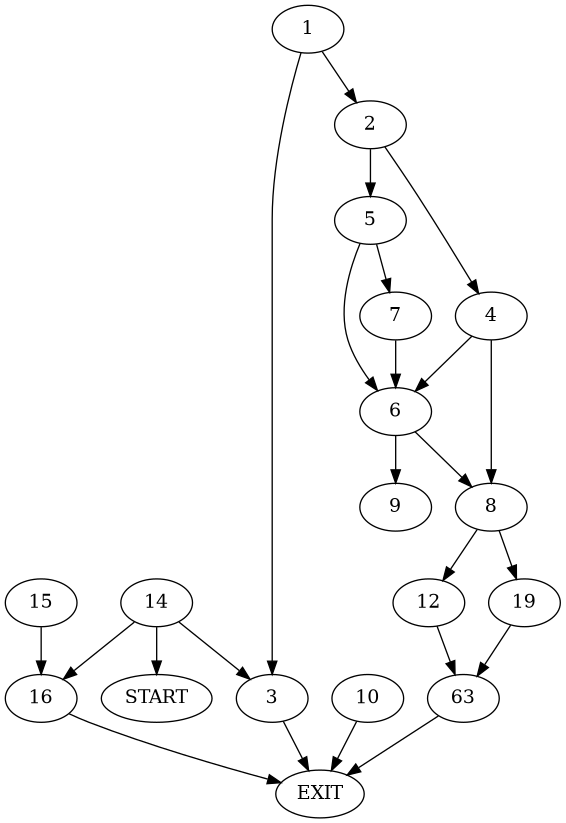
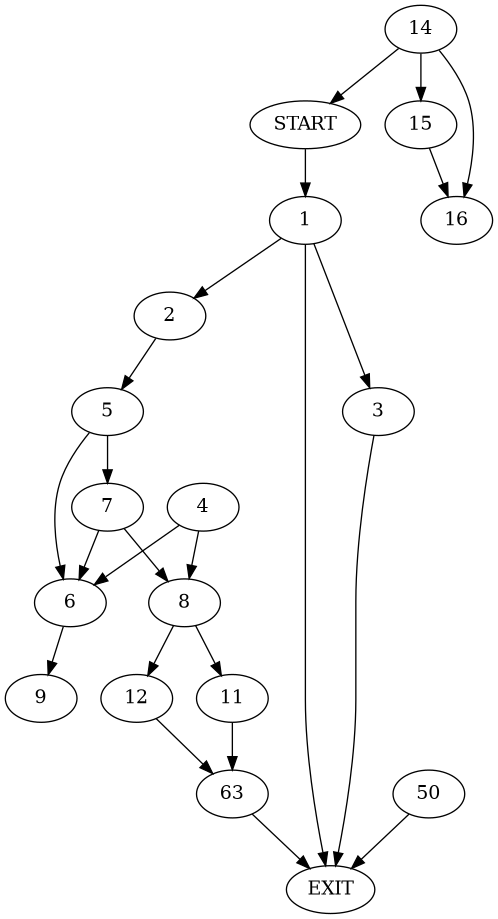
edge "START" -> "1": added
edge "2" -> "4": removed
edge "6" -> "8": now "7" -> "8"
node "19": label "19" -> "11"
edge "14" -> "3": now "14" -> "15"
node "10": label "10" -> "50"
edge "16" -> "EXIT": now "1" -> "EXIT"
